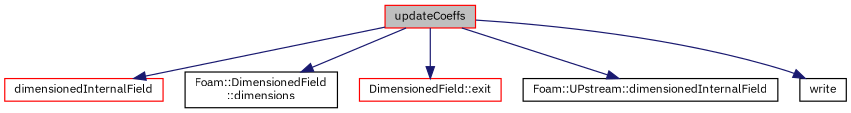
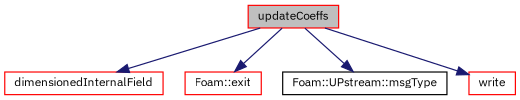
node "Foam::DimensionedField ::dimensions": removed
node "DimensionedField::exit": label "DimensionedField::exit" -> "Foam::exit"
node "Foam::UPstream::dimensionedInternalField": label "Foam::UPstream::dimensionedInternalField" -> "Foam::UPstream::msgType"
node "write": color black -> red
